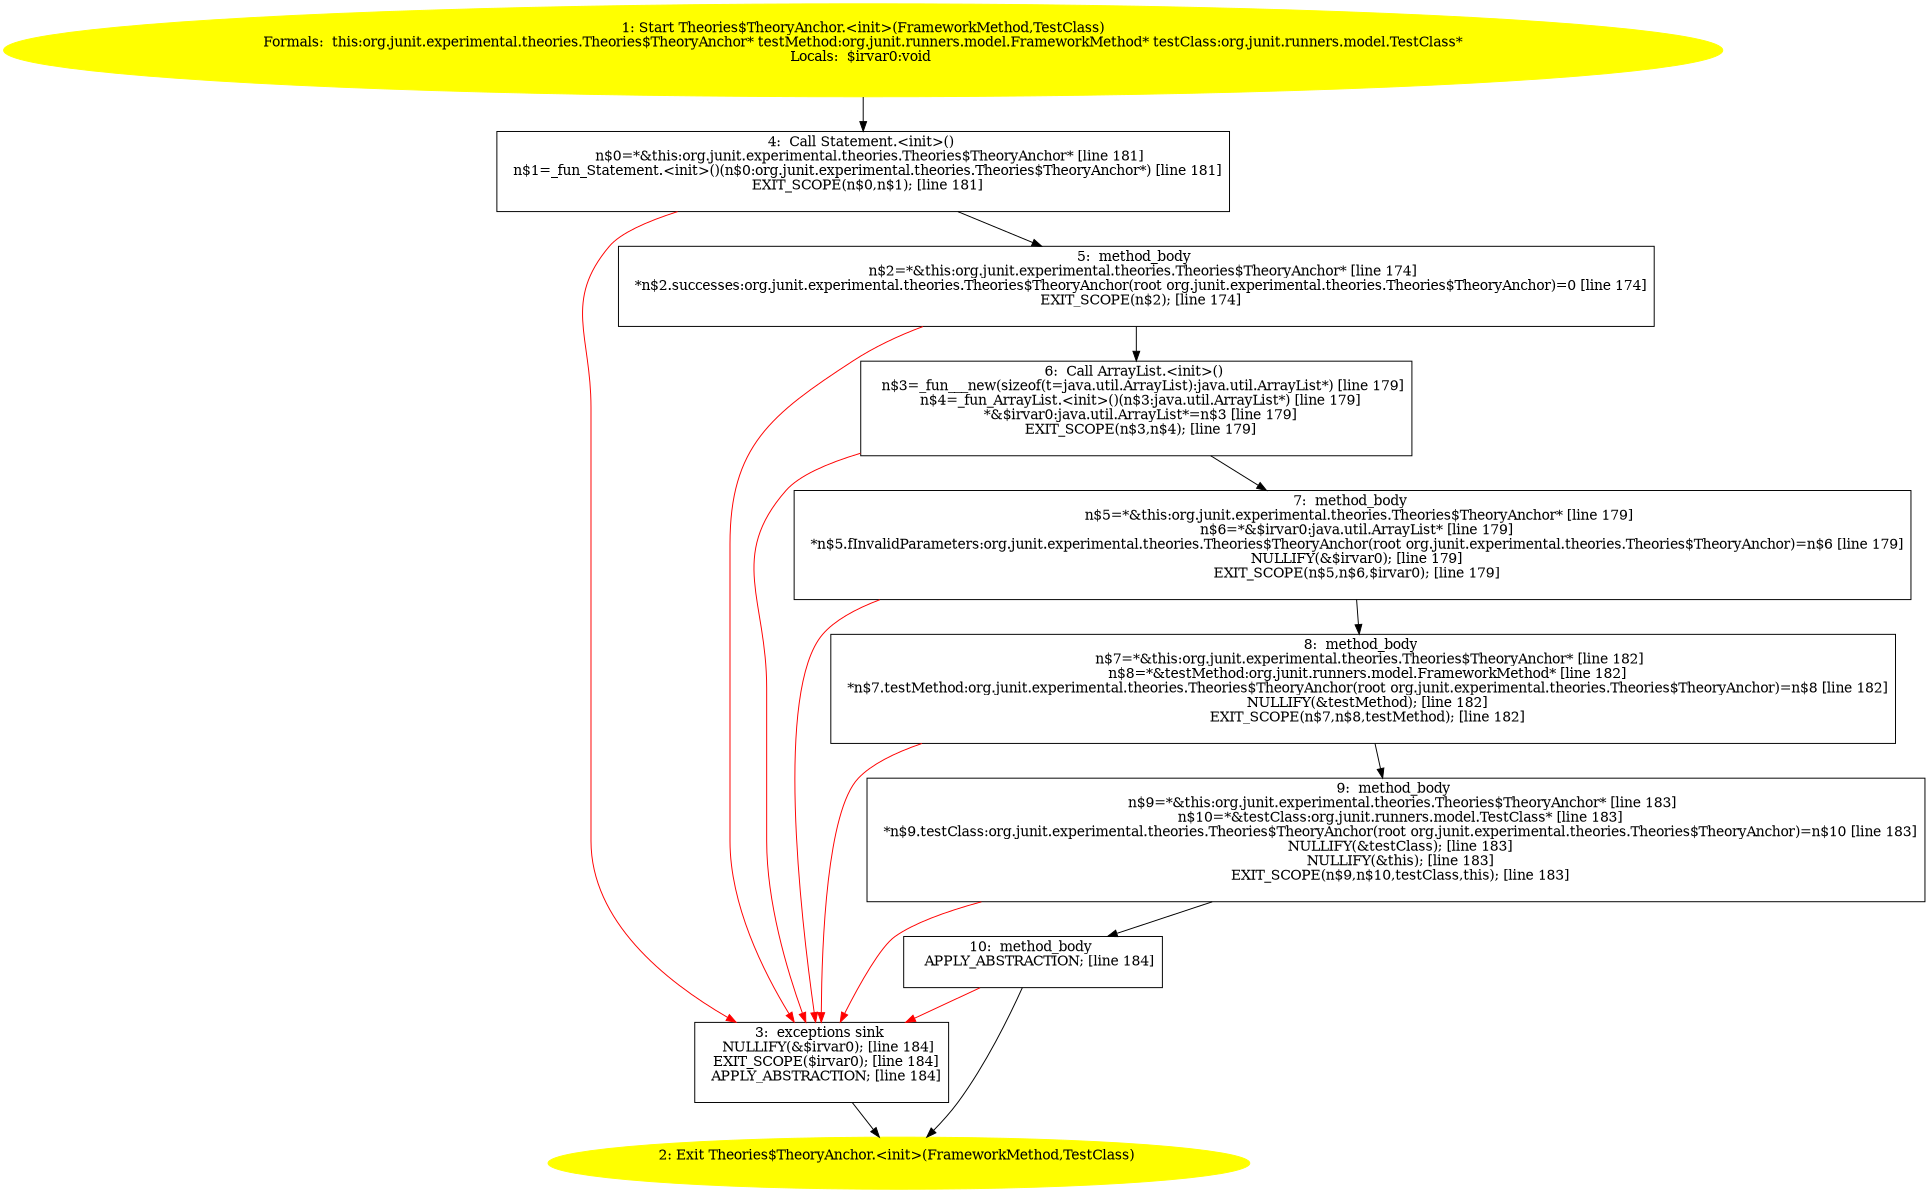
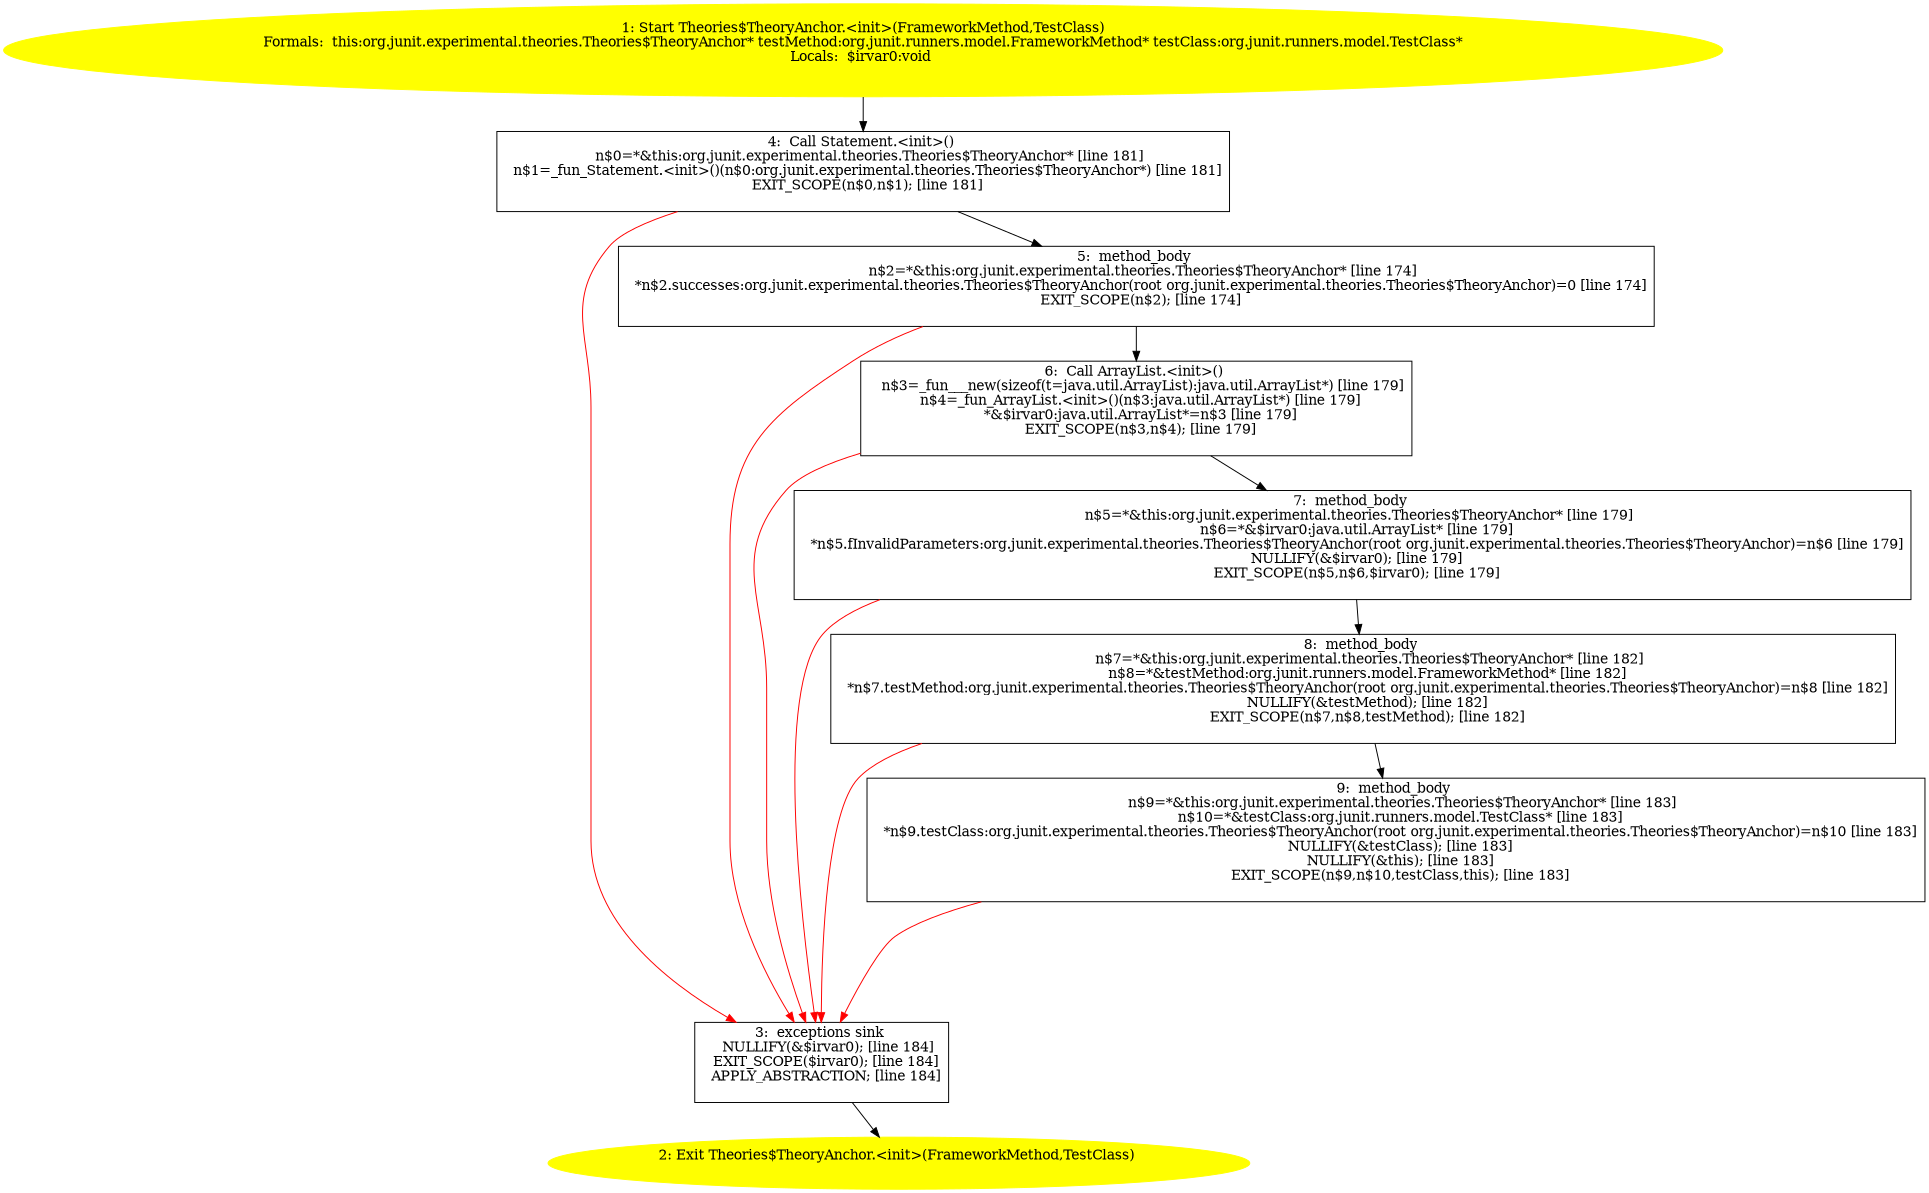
node "10:  method_body APPLY_ABSTRACTION; [line 184]": removed
